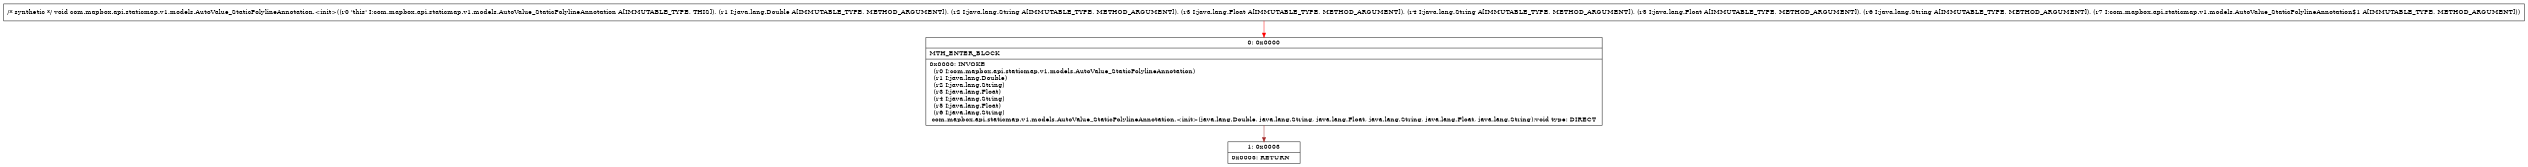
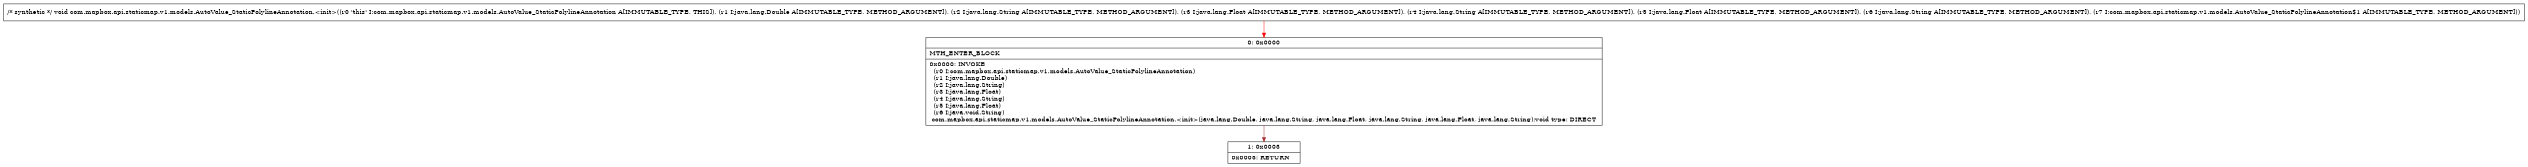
node "0: 0x0000": text "(r6 I:java.lang.String)" -> "(r6 I:java.void.String)"
